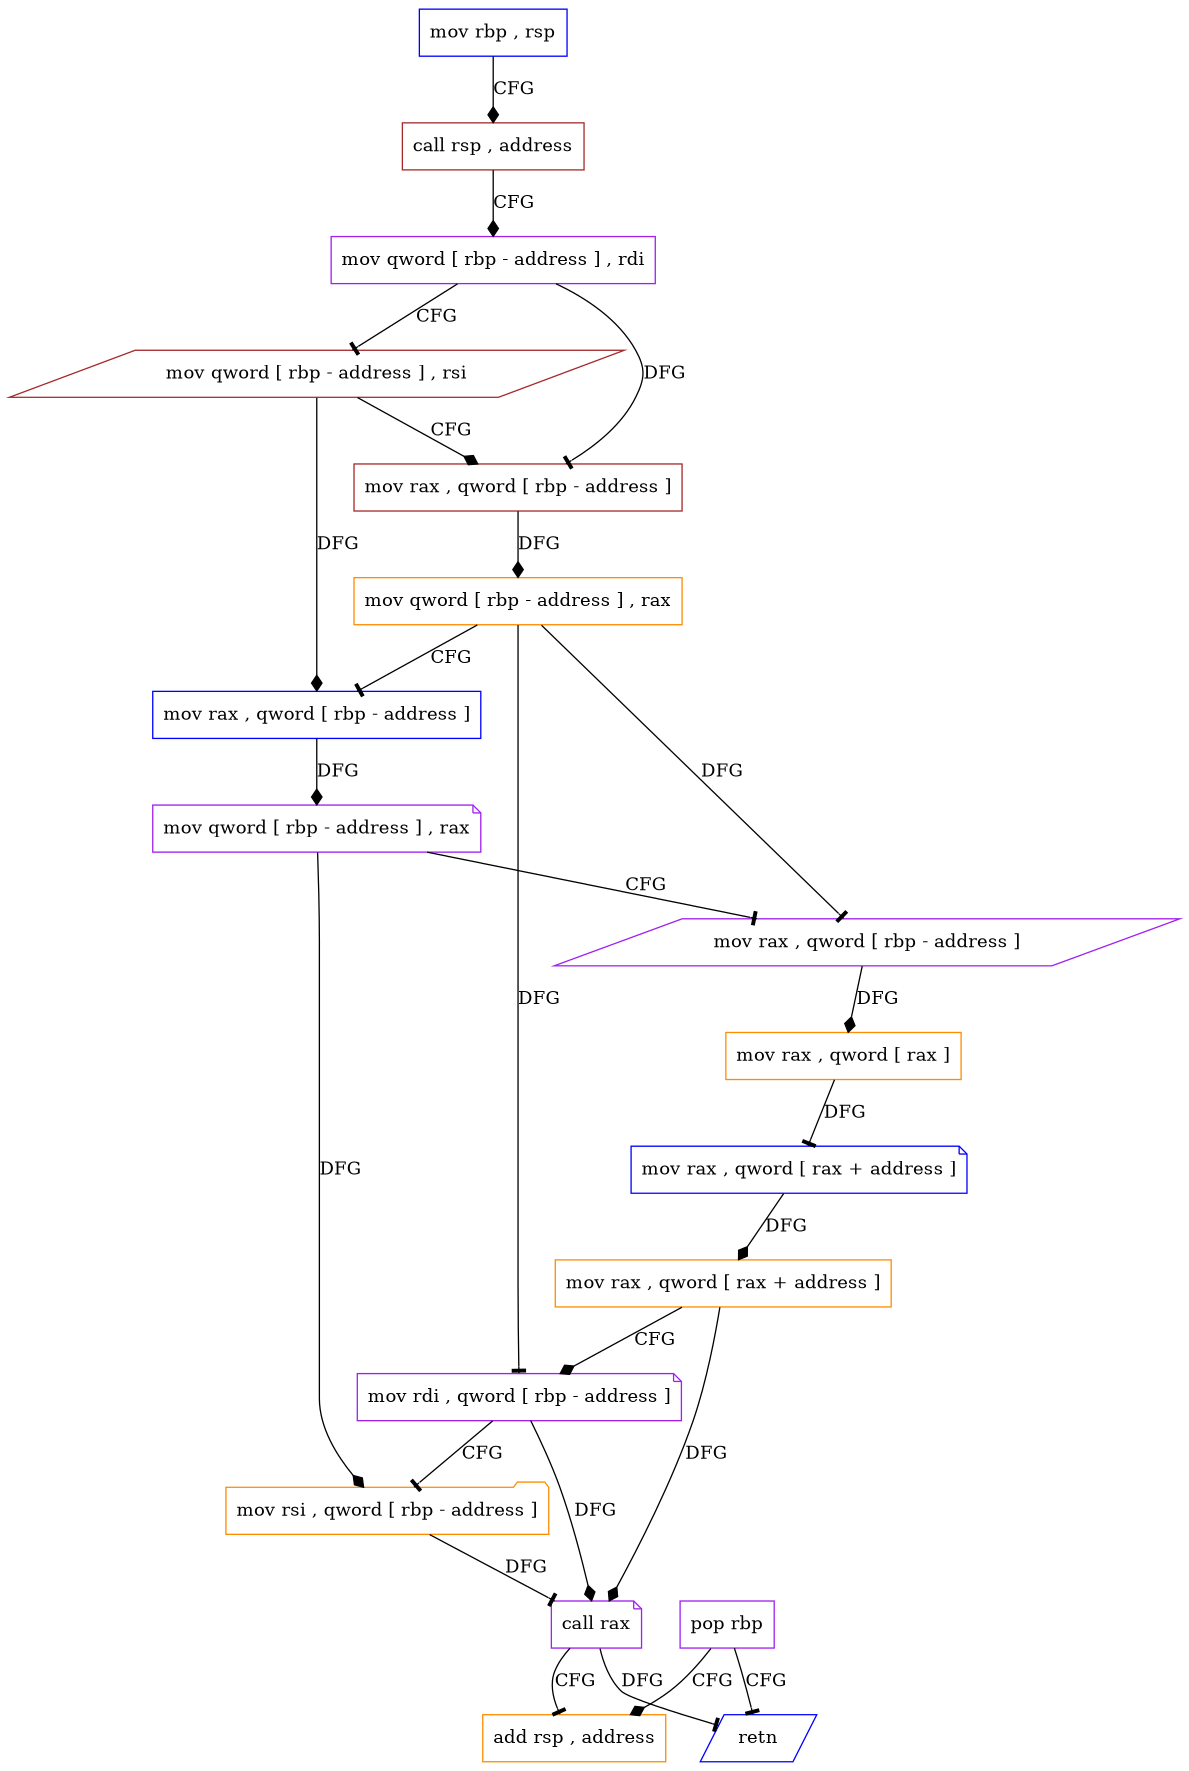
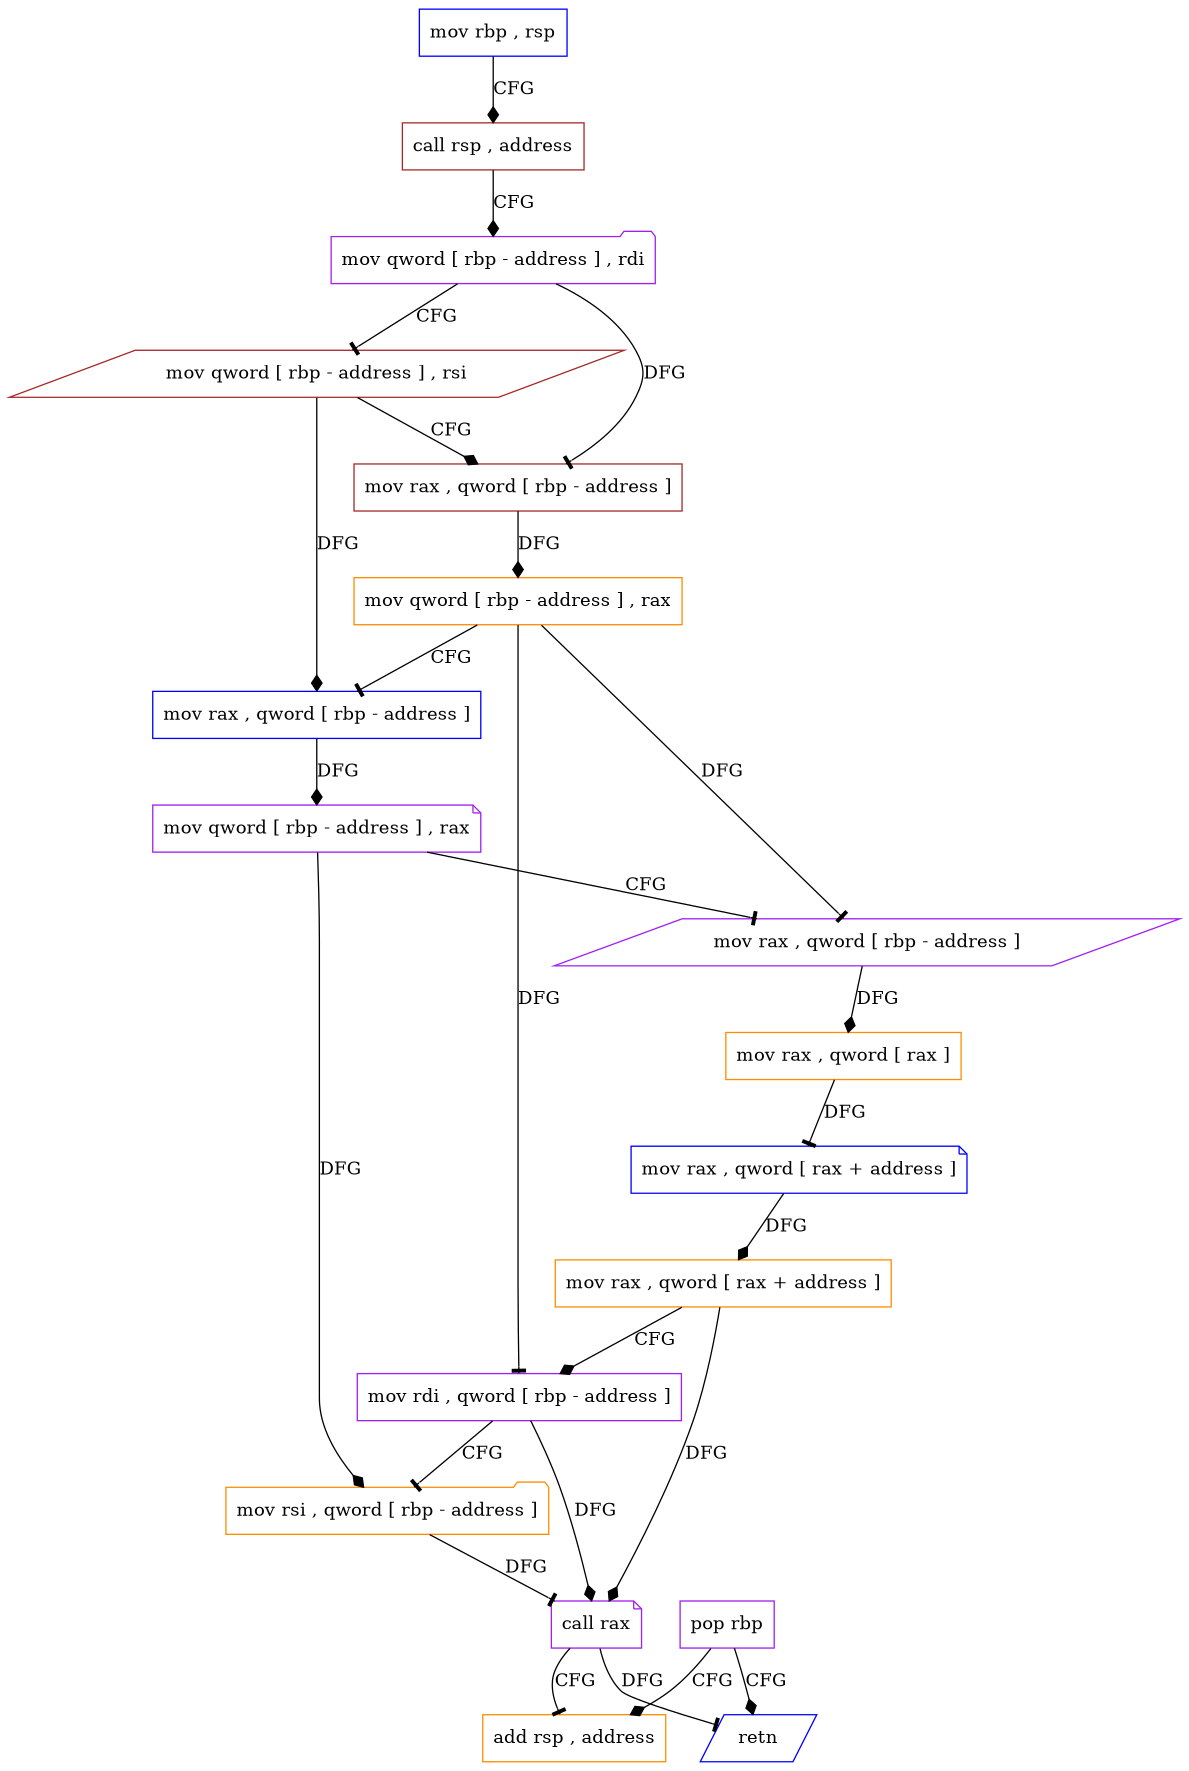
node "mov qword [ rbp - address ] , rdi": shape box -> folder
node "mov rdi , qword [ rbp - address ]": shape note -> box
edge "pop rbp" -> "retn": arrowhead tee -> diamond
